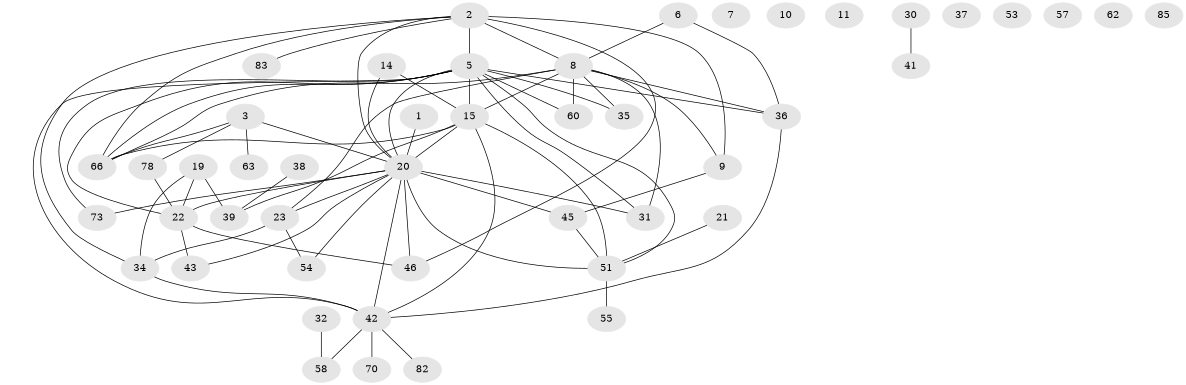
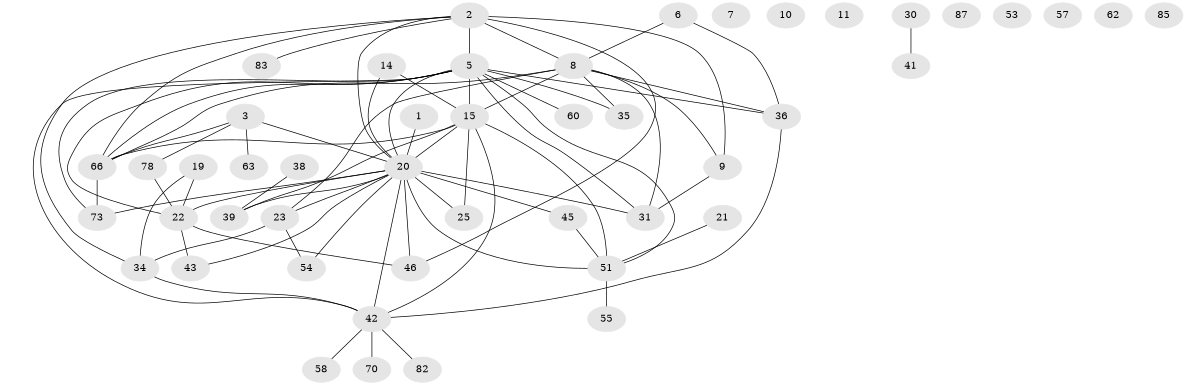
node "37": label "37" -> "87"
edge "8" -- "60": removed
edge "66" -- "73": added
edge "19" -- "39": now "20" -- "39"
edge "9" -- "45": now "9" -- "31"
node "25": added
node "32": removed
